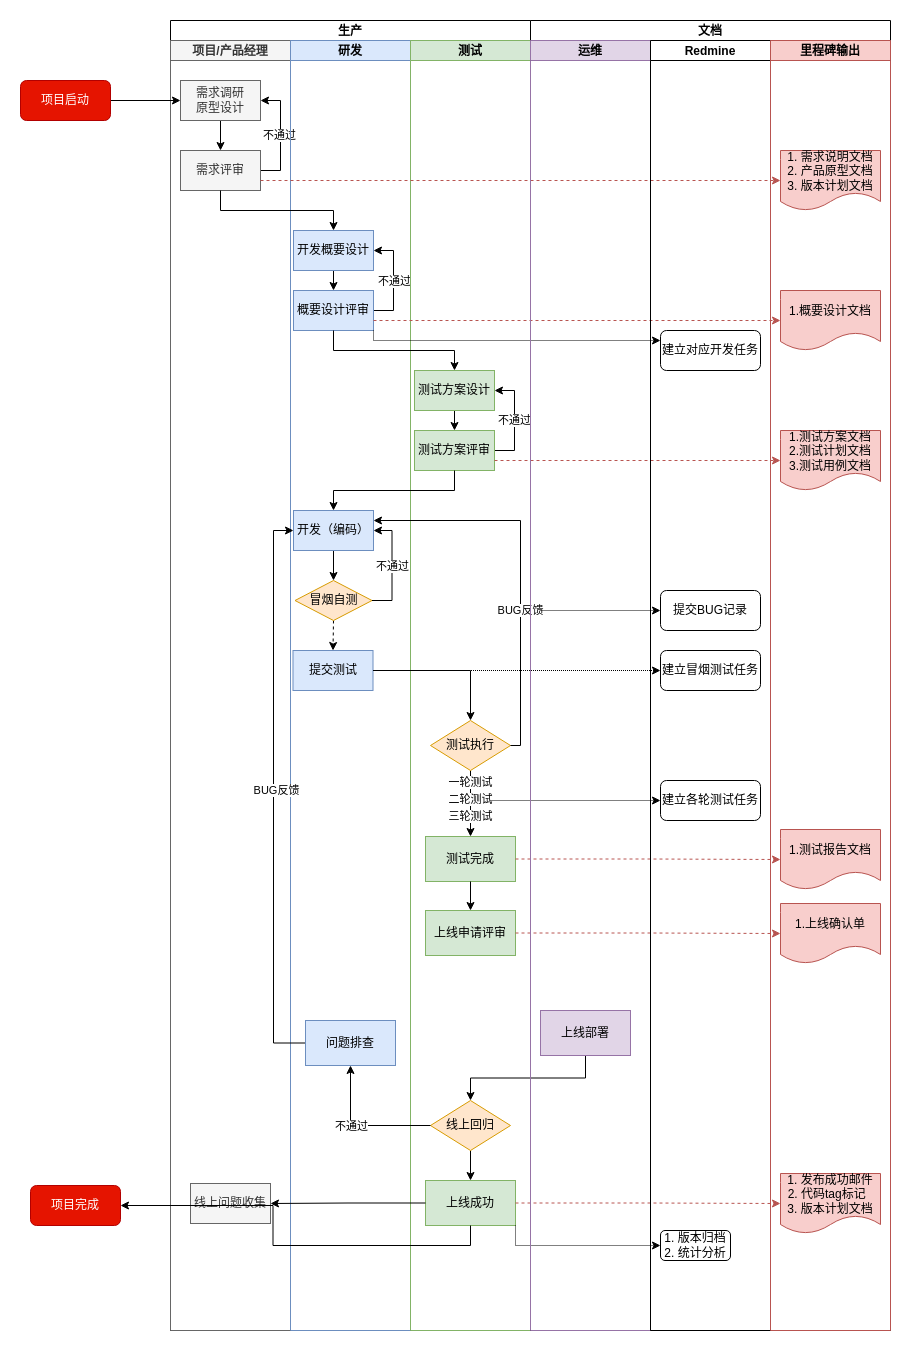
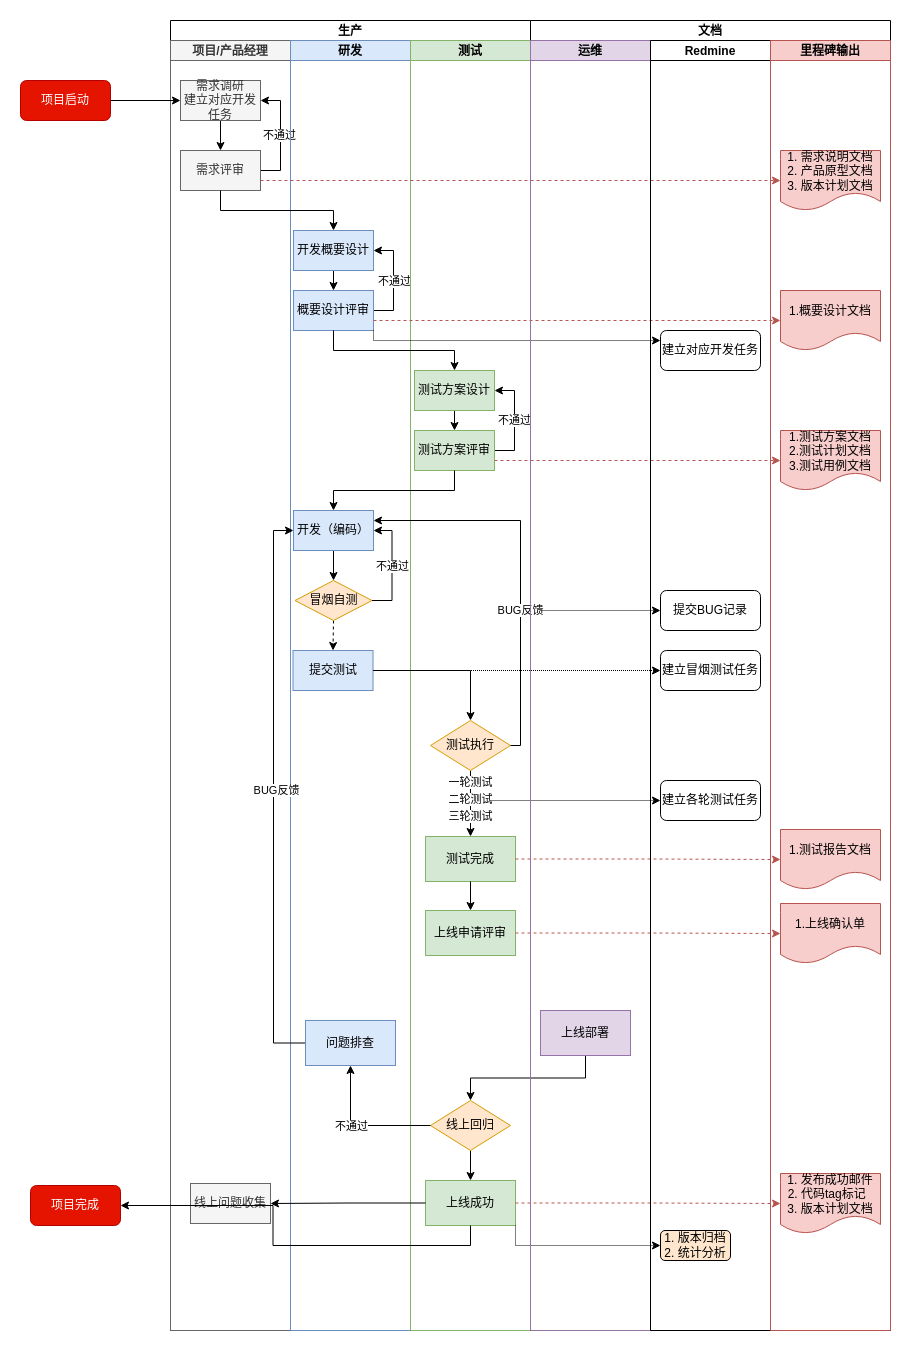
node "需求调研 原型设计": label "需求调研 原型设计" -> "需求调研 建立对应开发任务"
node "1. 版本归档 2. 统计分析": fillcolor #ffffff -> #ffe6cc
